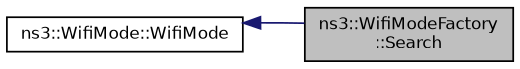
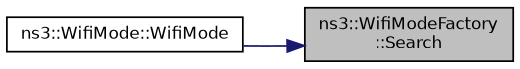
edge "ns3::WifiModeFactory ::Search" -> "ns3::WifiMode::WifiMode": reversed
